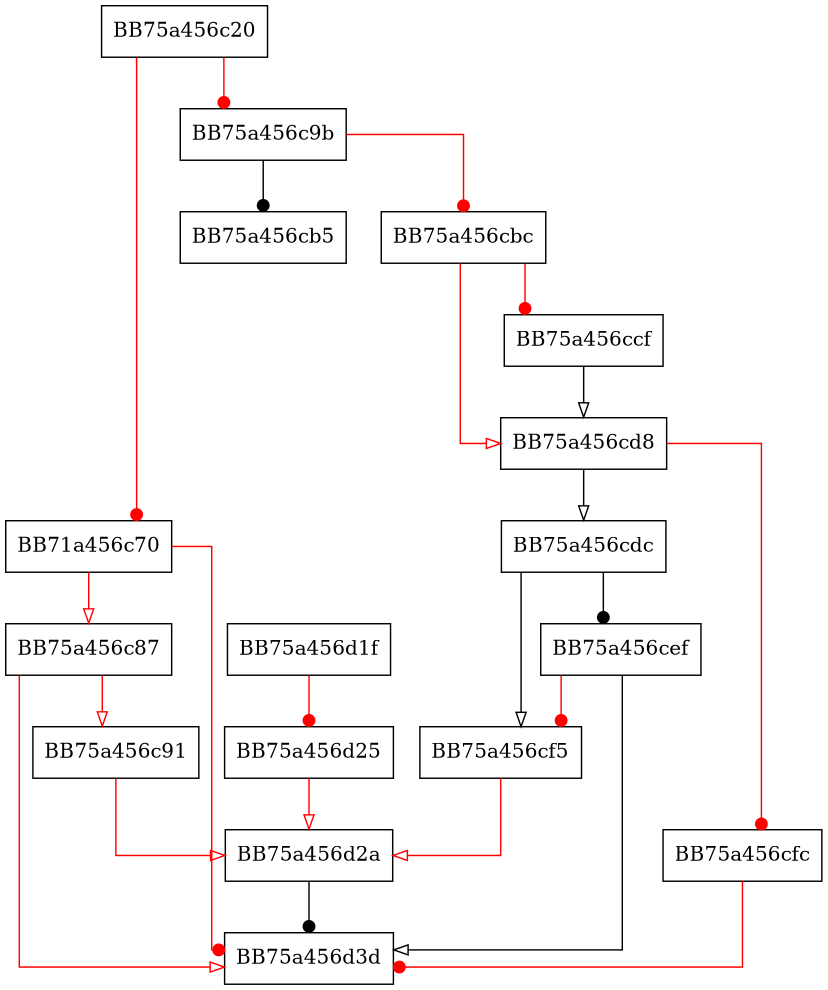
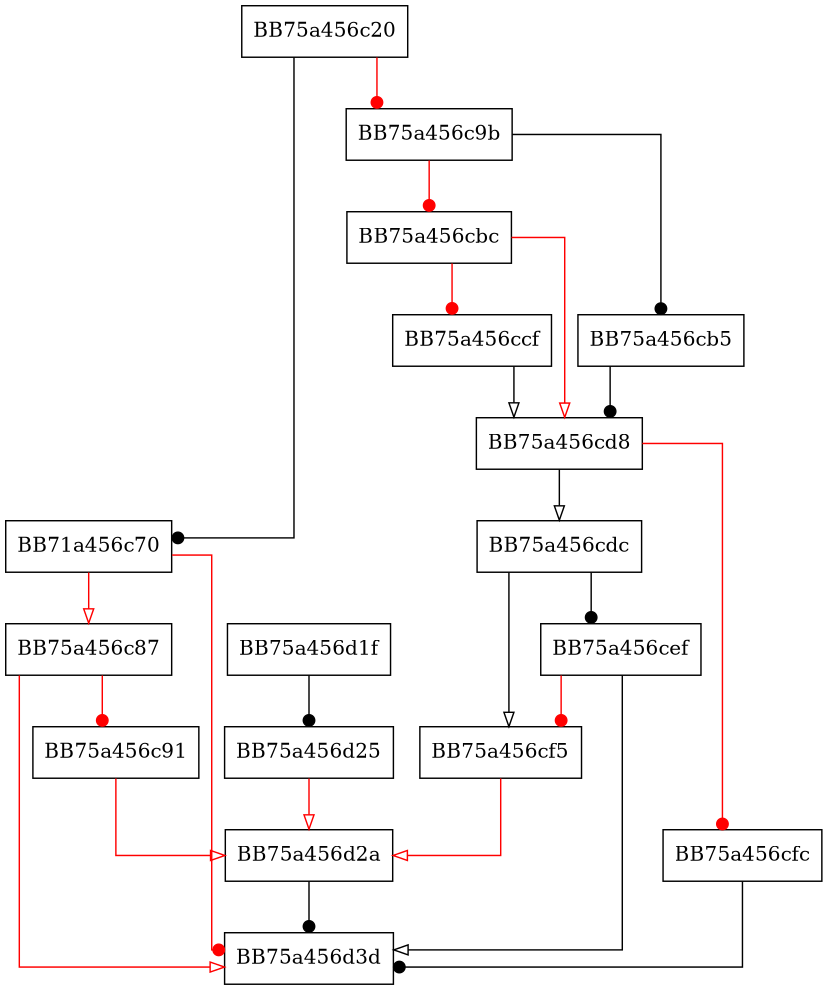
edge "BB75a456c20" -> "BB71a456c70": color red -> black
edge "BB75a456cb5" -> "BB75a456cd8": added
edge "BB75a456c87" -> "BB75a456c91": arrowhead onormal -> dot
edge "BB75a456d1f" -> "BB75a456d25": color red -> black
edge "BB75a456cfc" -> "BB75a456d3d": color red -> black
